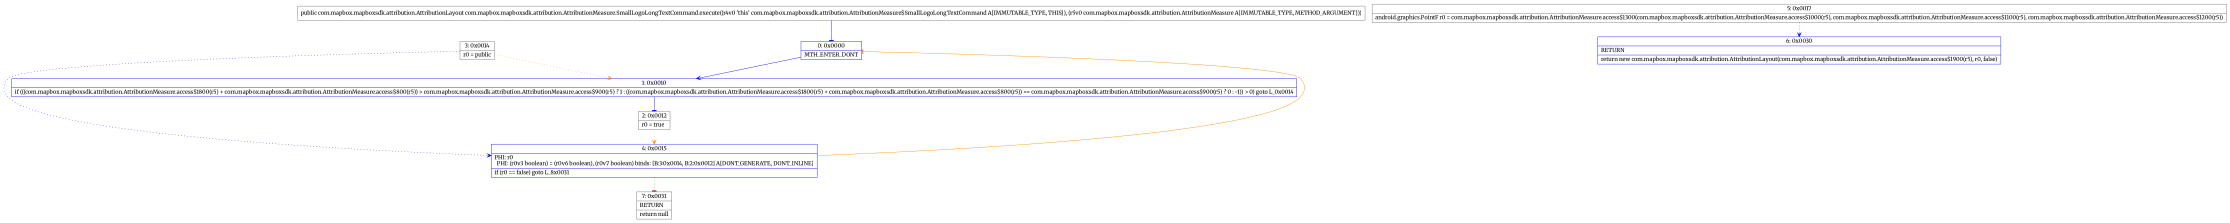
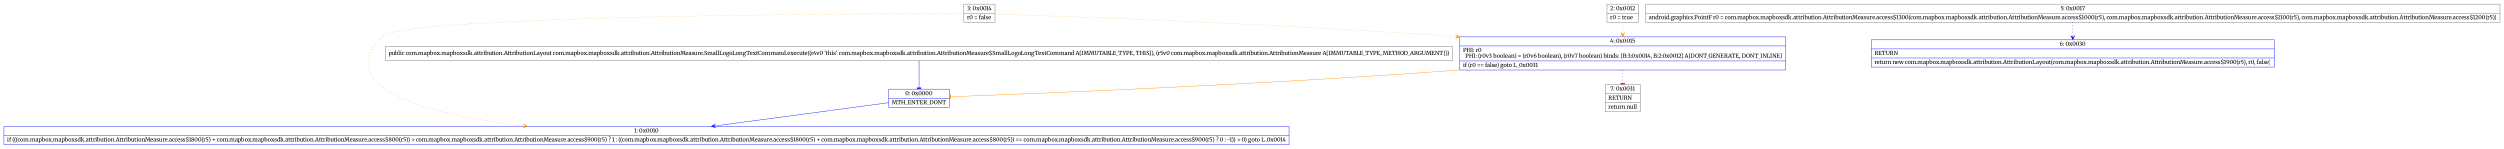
node "3: 0x0014": text "r0 = public" -> "r0 = false"
edge "3: 0x0014" -> "4: 0x0015": color blue -> darkorange
edge "1: 0x0010" -> "2: 0x0012": removed
node "4: 0x0015": text "if (r0 == false) goto L_8x0031" -> "if (r0 == false) goto L_0x0031"
